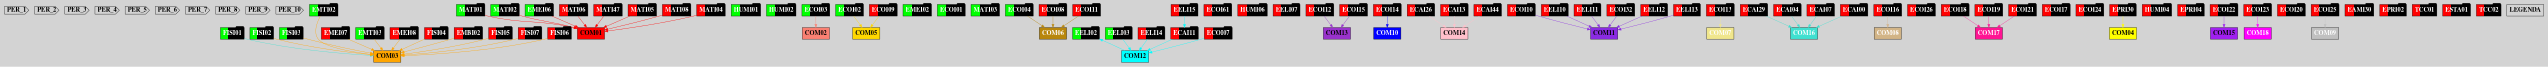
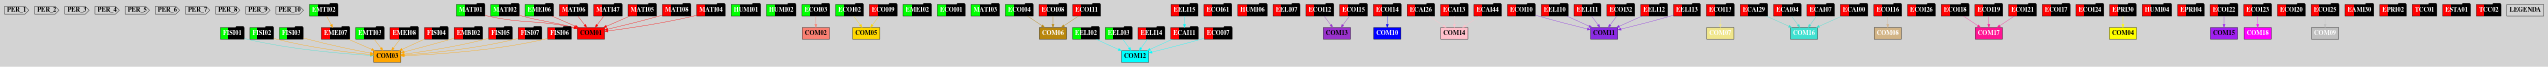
edge "COM12" -> "EELI02": reversed
edge "EMTI02" -> "COM03": now "EMTI02" -> "EMEI07"
